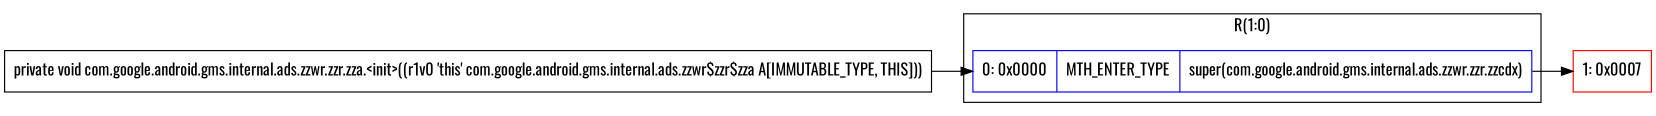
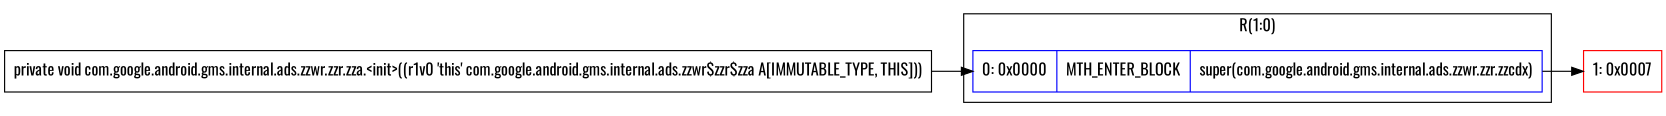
node "0: 0x0000": text "MTH_ENTER_TYPE" -> "MTH_ENTER_BLOCK"
